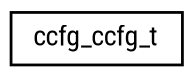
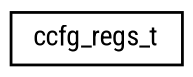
node "ccfg_ccfg_t": label "ccfg_ccfg_t" -> "ccfg_regs_t"
